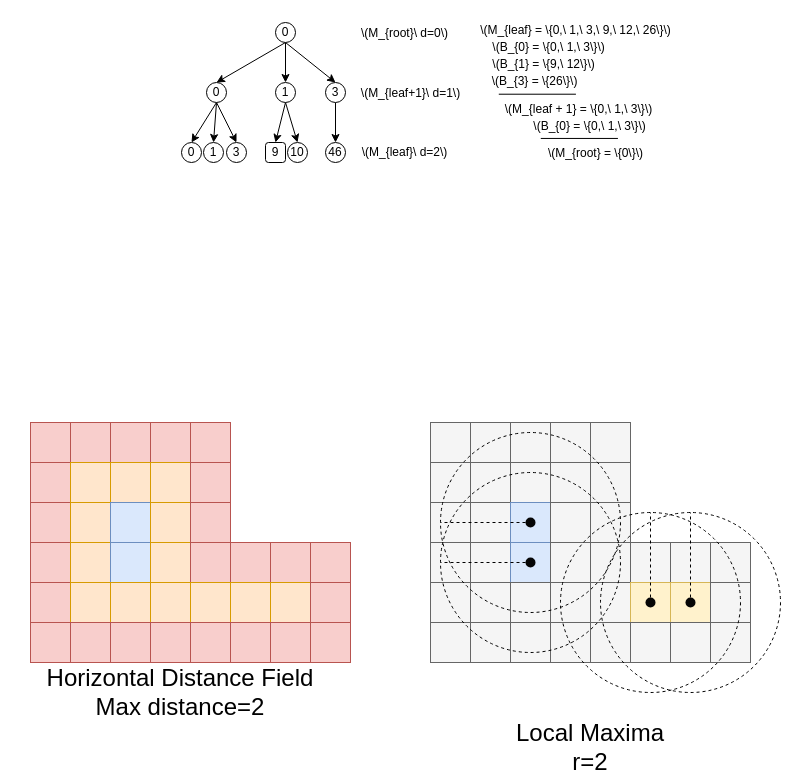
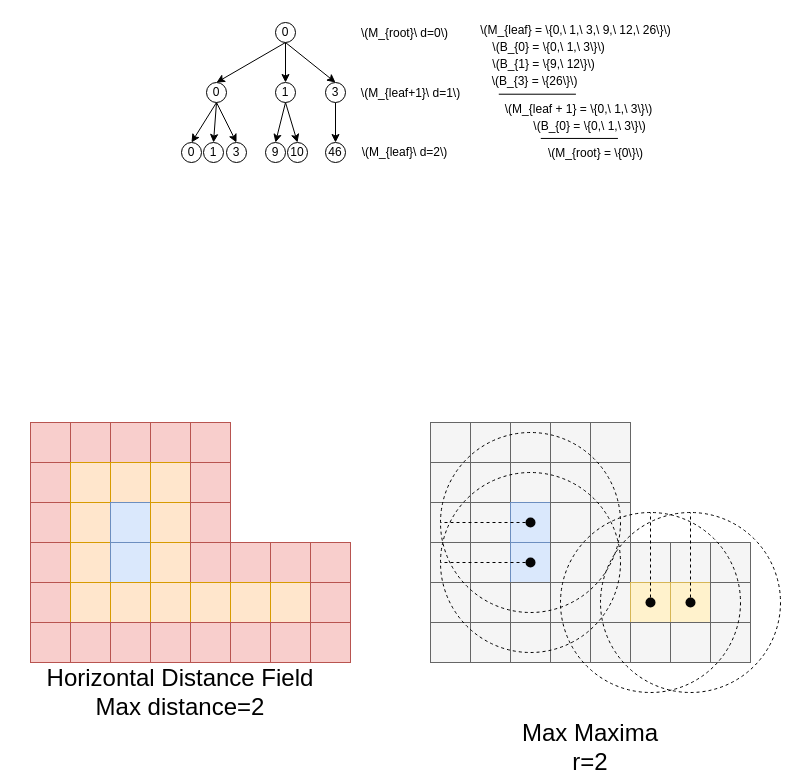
node "9": shape rounded rectangle -> ellipse
node "Local Maxima r=2": label "Local Maxima r=2" -> "Max Maxima r=2"
